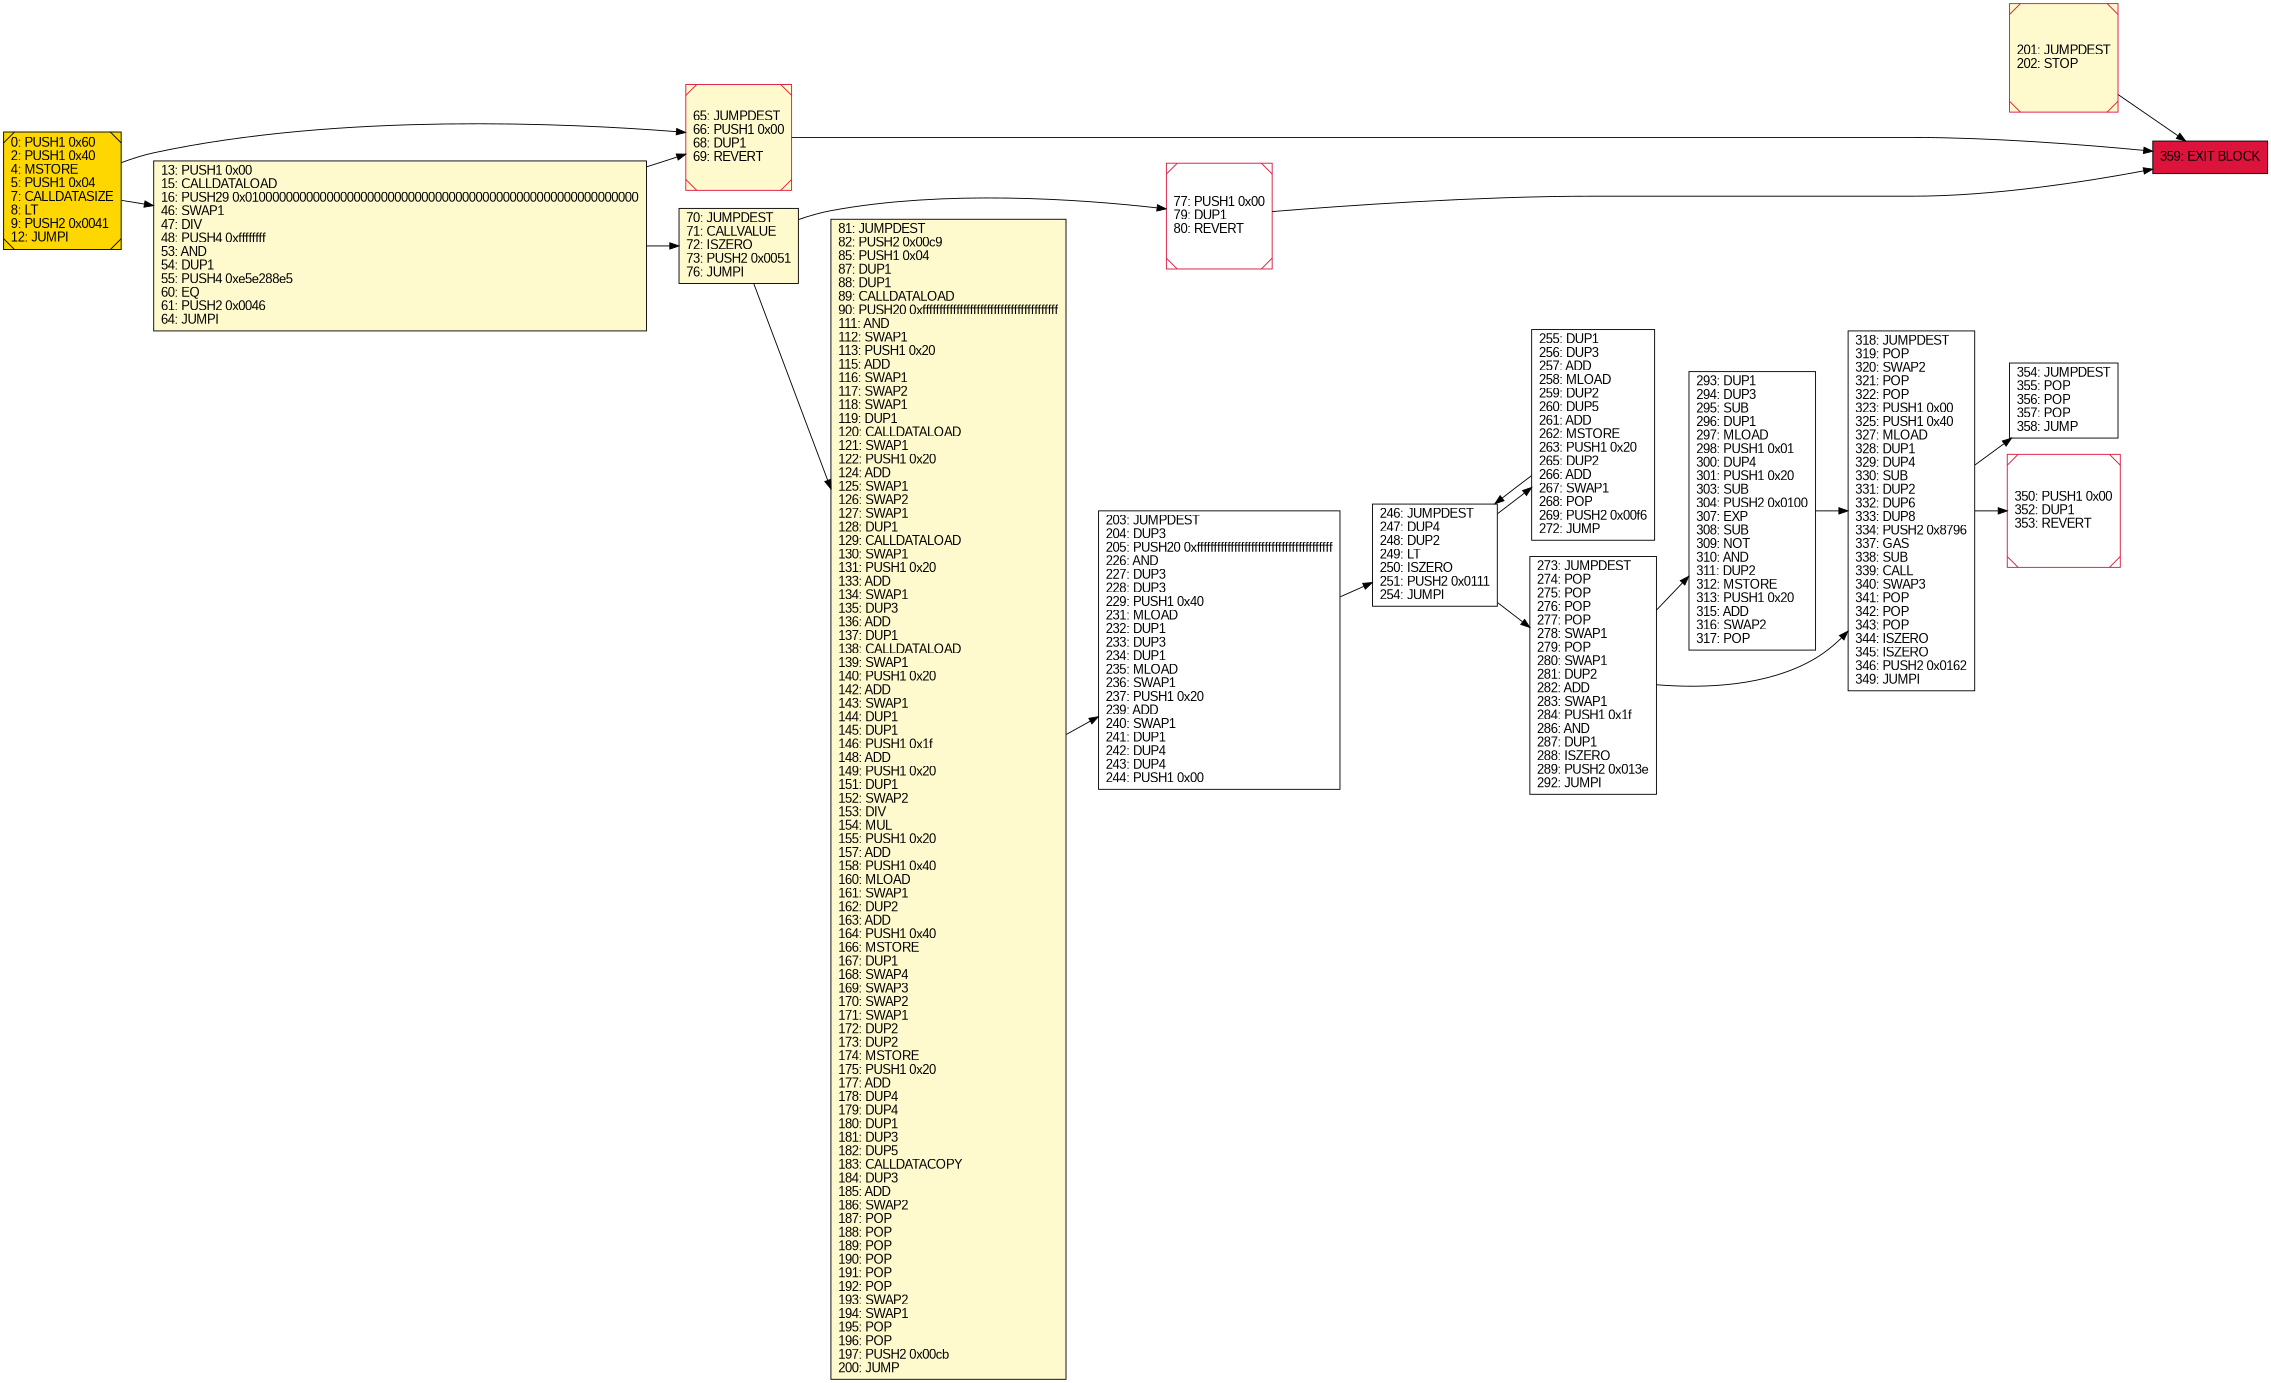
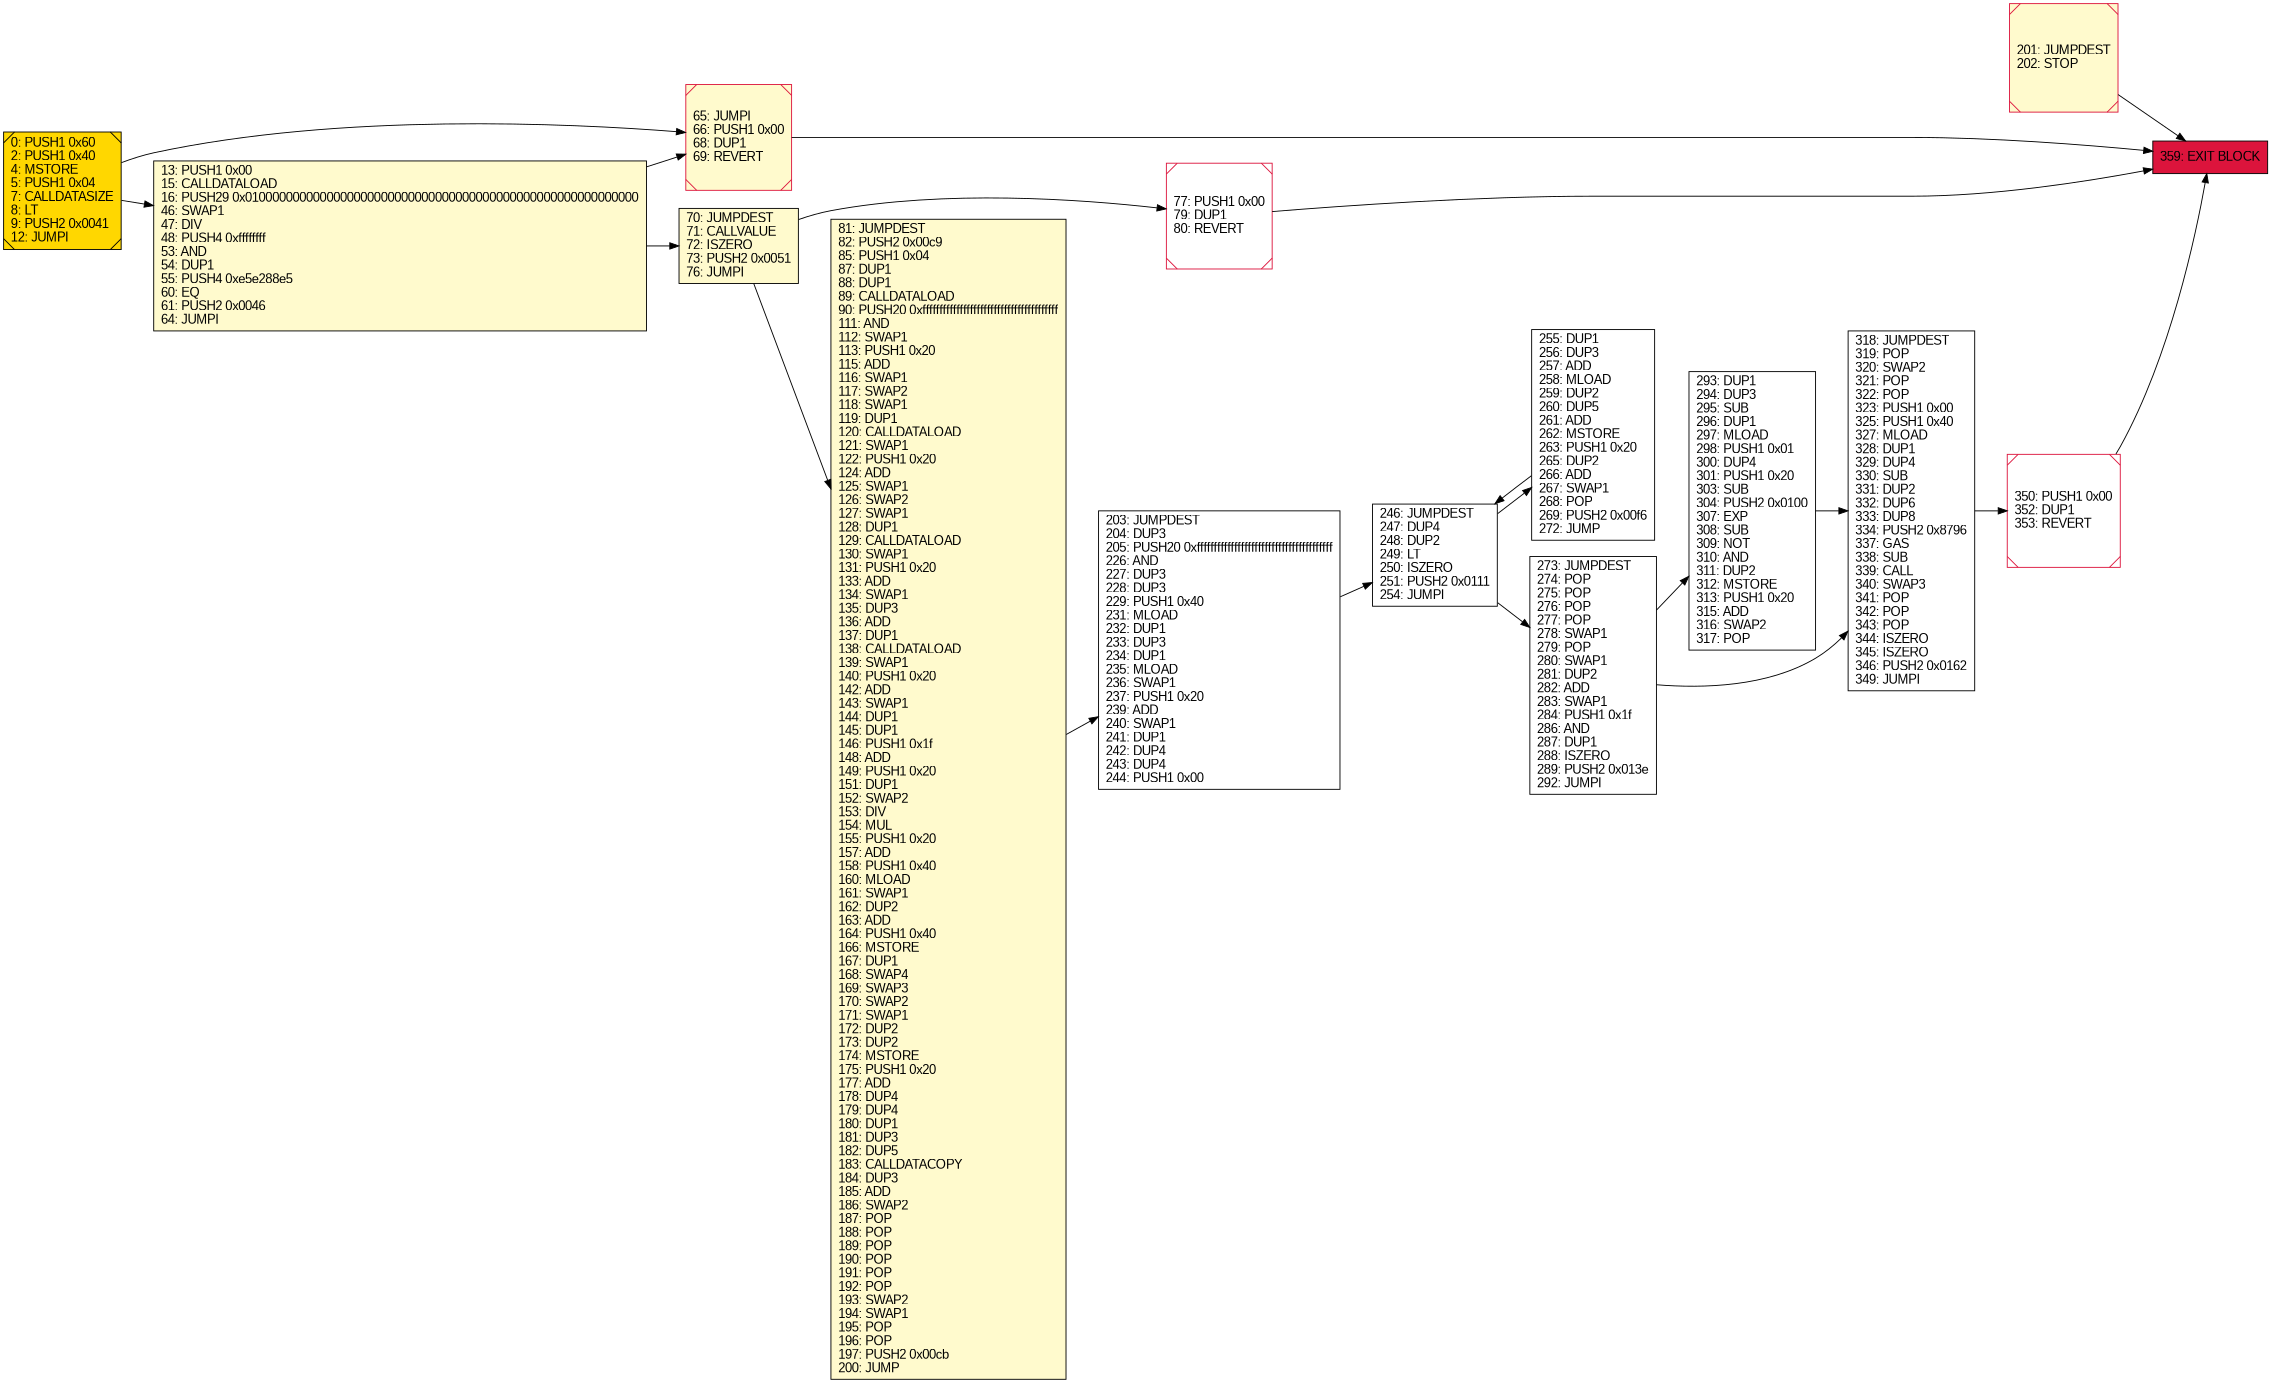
node "65: JUMPDEST 66: PUSH1 0x00 68: DUP1 69: REVERT": label "65: JUMPDEST 66: PUSH1 0x00 68: DUP1 69: REVERT" -> "65: JUMPI 66: PUSH1 0x00 68: DUP1 69: REVERT"
edge "350: PUSH1 0x00 352: DUP1 353: REVERT" -> "359: EXIT BLOCK": added
node "354: JUMPDEST 355: POP 356: POP 357: POP 358: JUMP": removed
